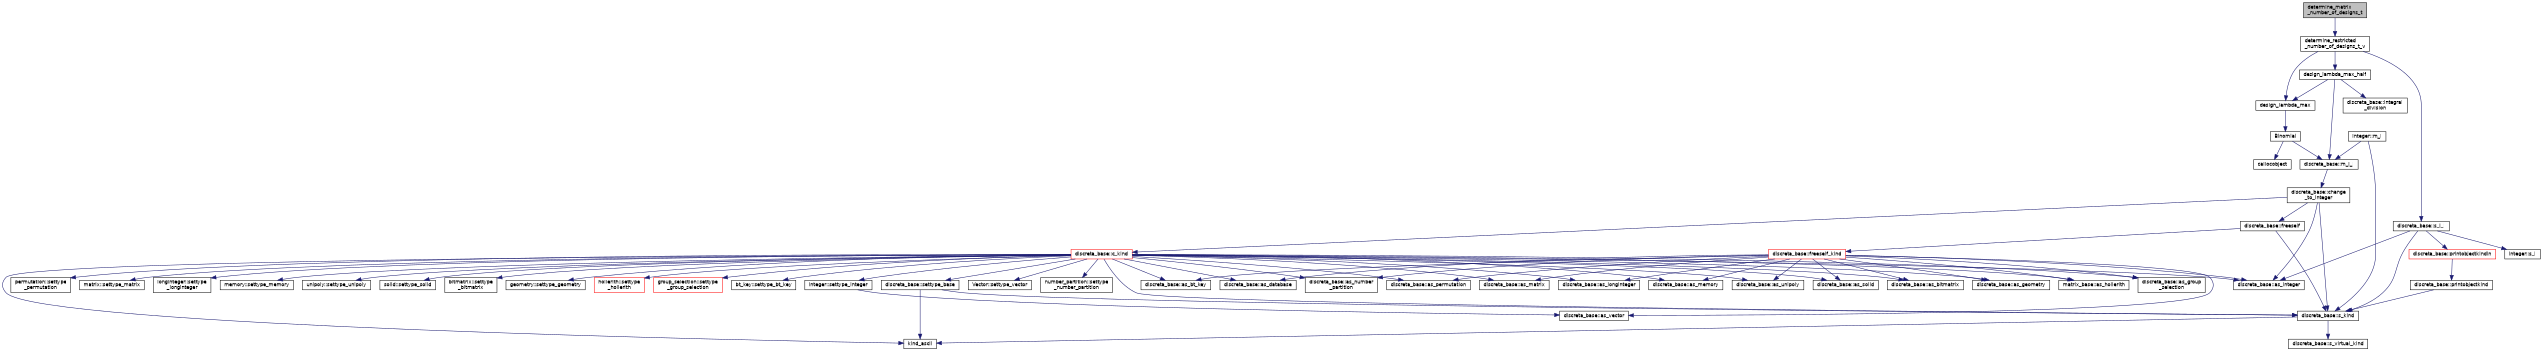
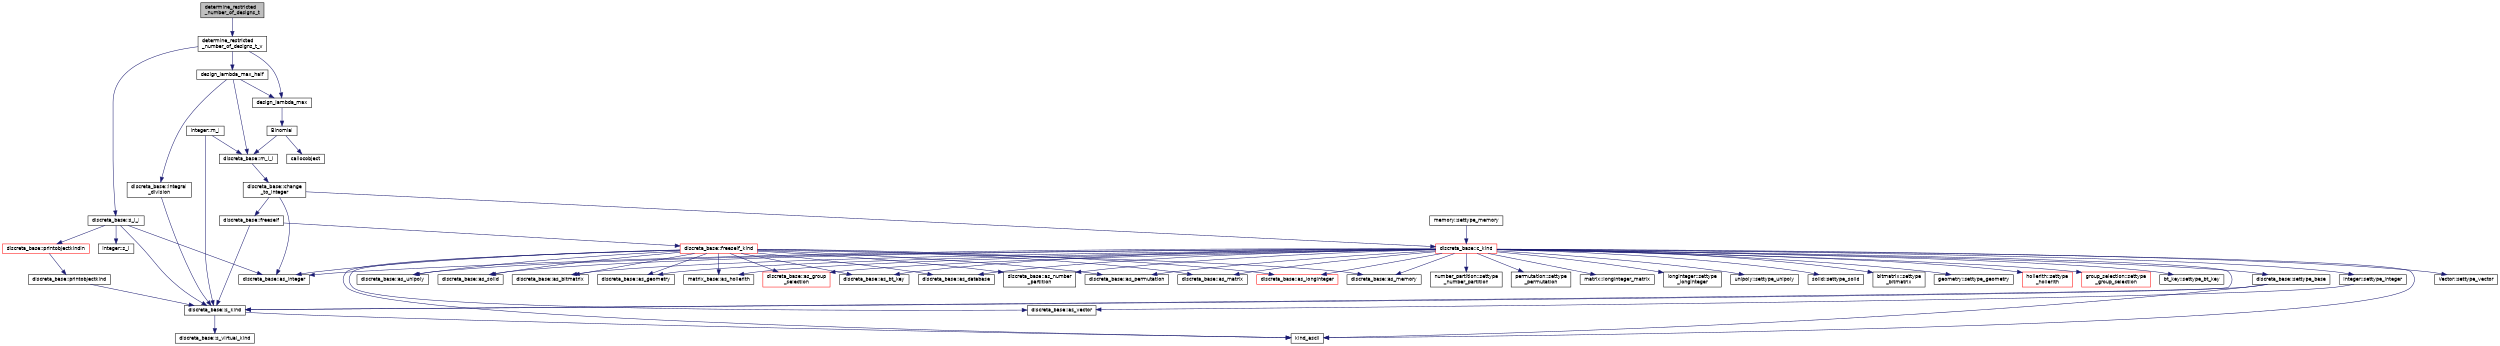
node "determine_matrix _number_of_designs_t": label "determine_matrix _number_of_designs_t" -> "determine_restricted _number_of_designs_t"
edge "discreta_base::change _to_integer" -> "discreta_base::s_kind": now "discreta_base::integral _division" -> "discreta_base::s_kind"
edge "discreta_base::c_kind" -> "memory::settype_memory": reversed
node "matrix::settype_matrix": label "matrix::settype_matrix" -> "matrix::longinteger_matrix"
node "discreta_base::as_longinteger": color black -> red
node "discreta_base::as_group _selection": color black -> red
edge "discreta_base::freeself_kind" -> "kind_ascii": added
